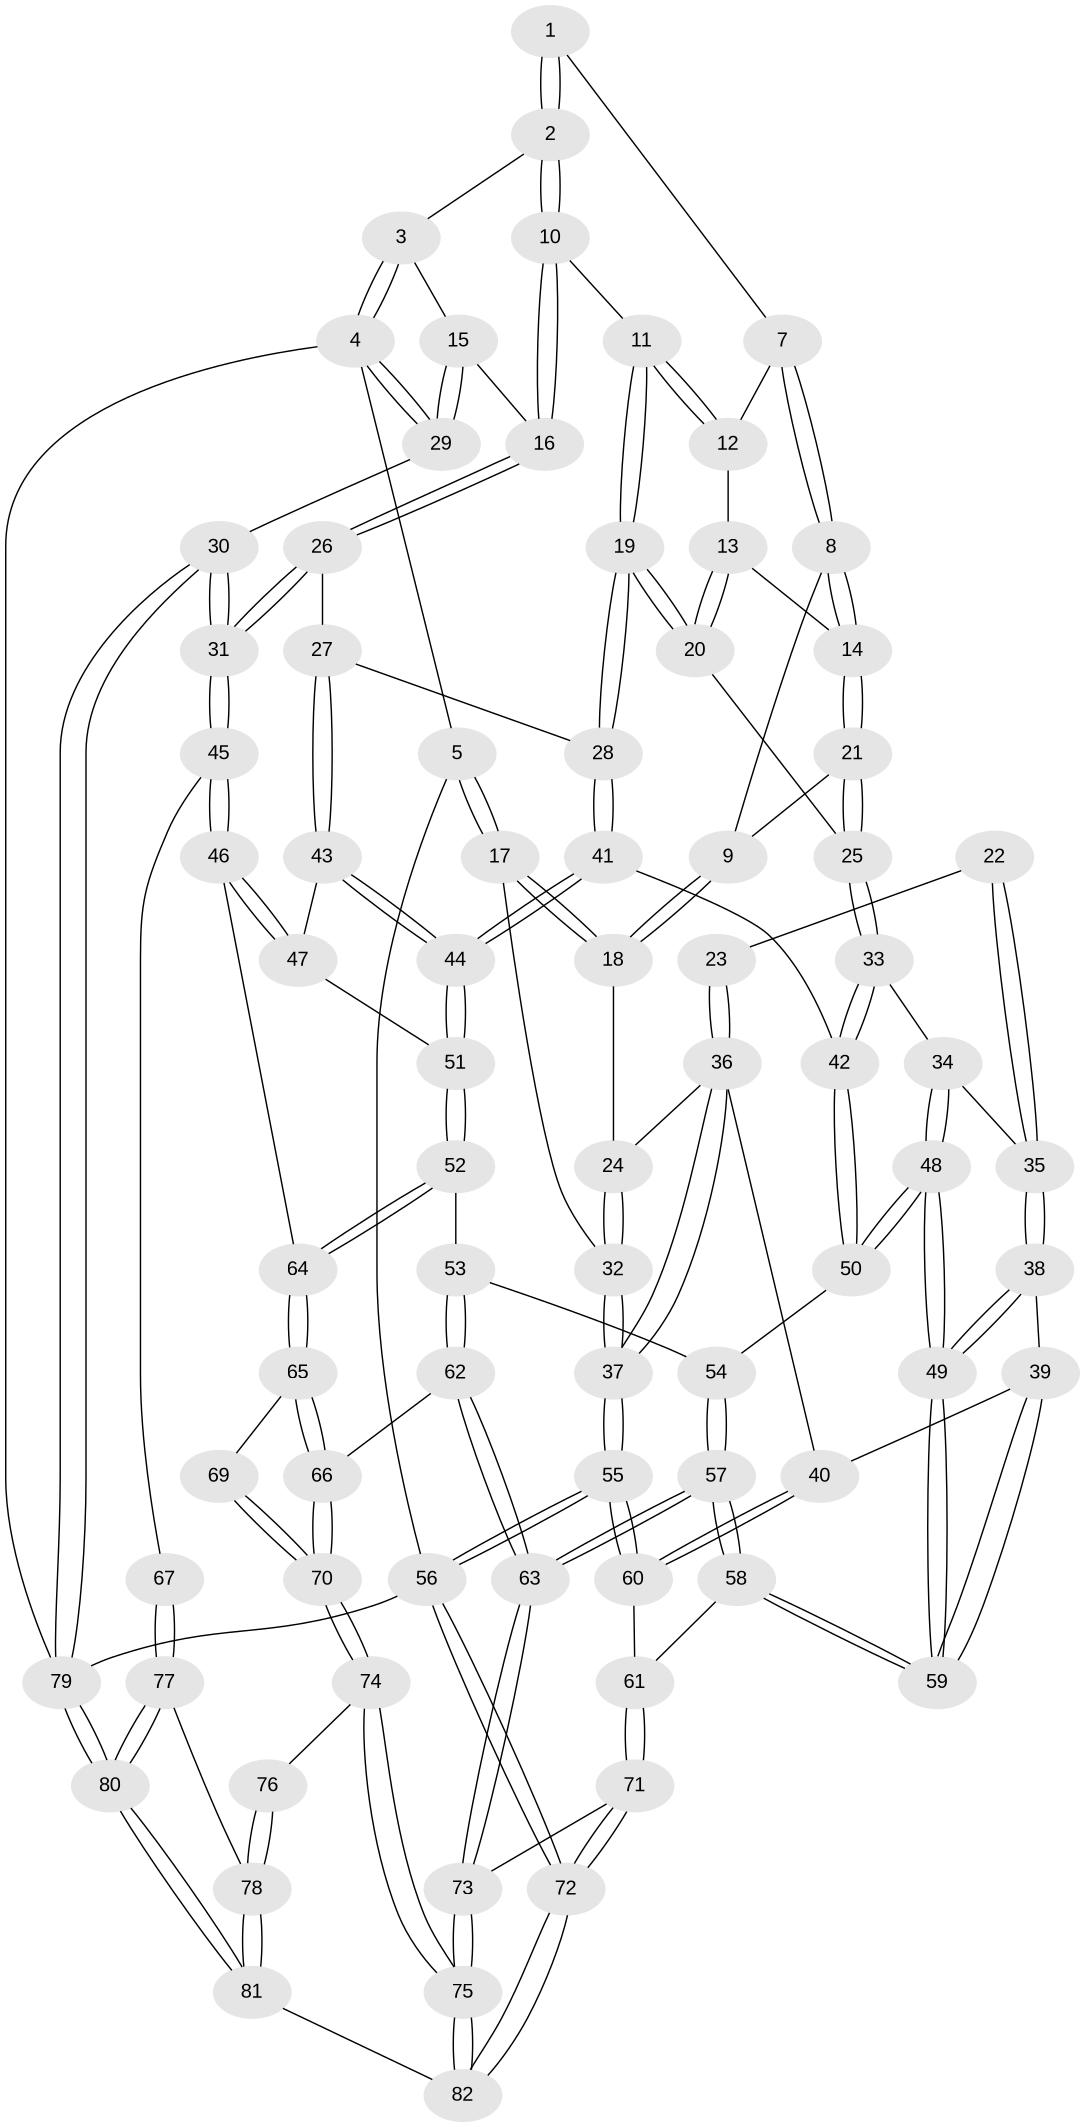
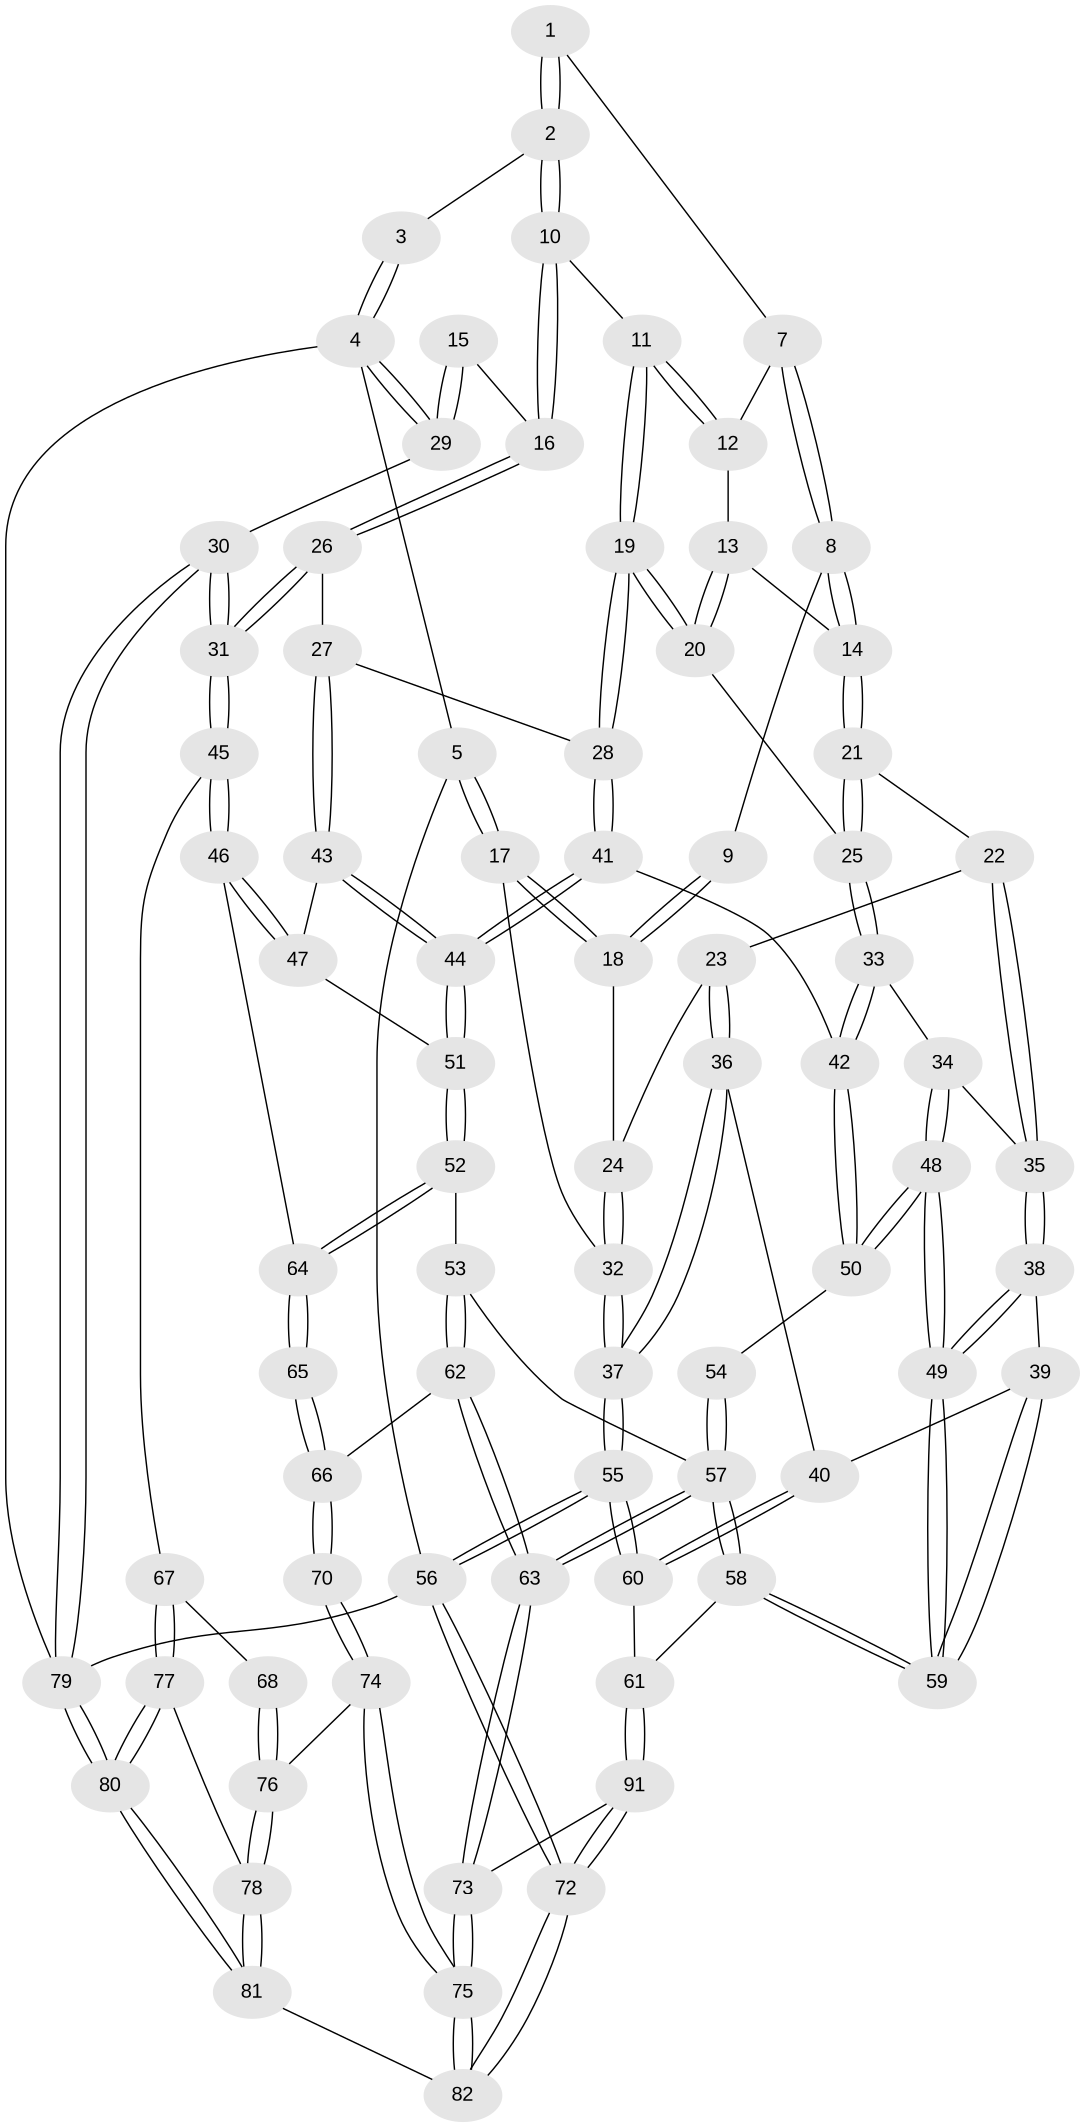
edge "3" -- "15": removed
edge "21" -- "9": now "21" -- "22"
edge "36" -- "24": now "23" -- "24"
edge "53" -- "54": now "53" -- "57"
node "69": removed
node "68": added
node "71": label "71" -> "91"
